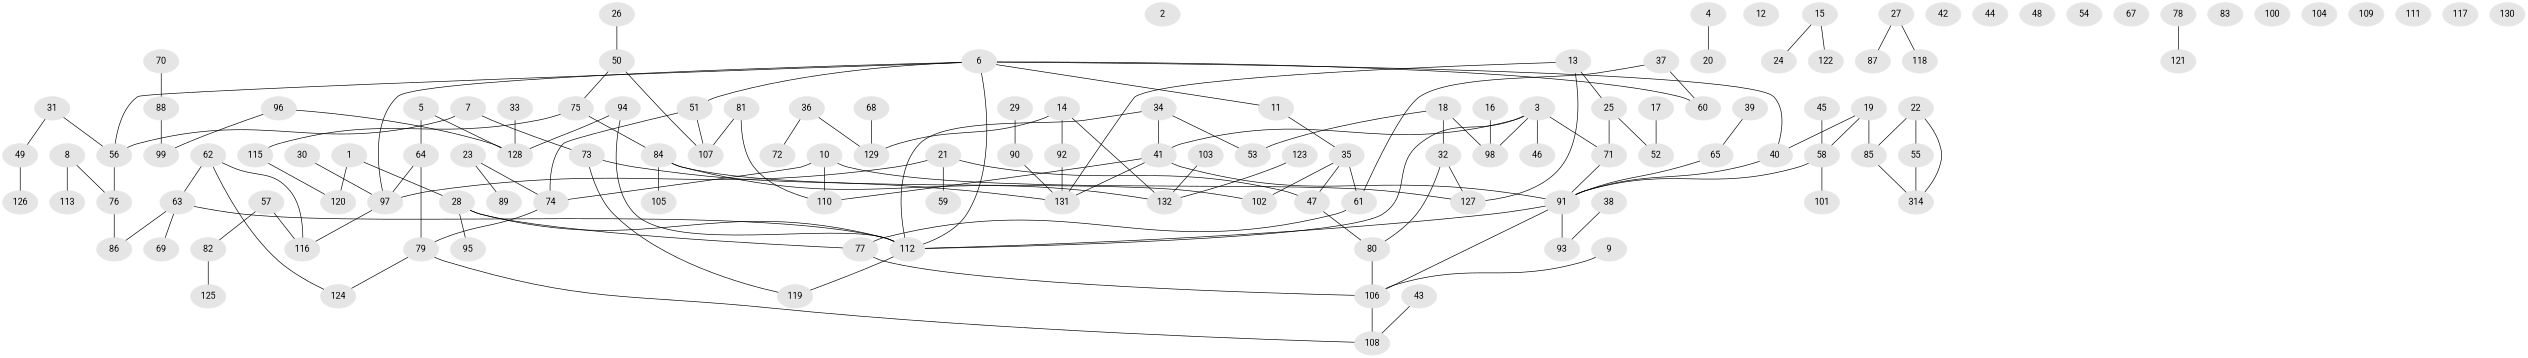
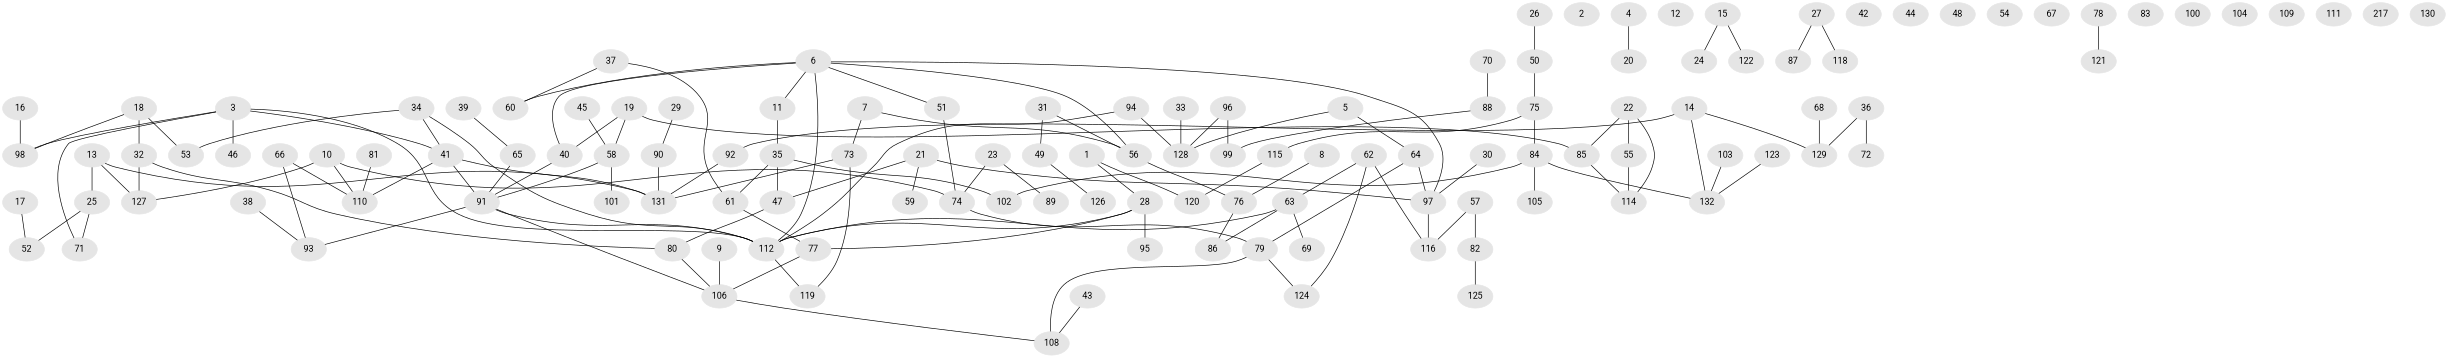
node "117": label "117" -> "217"
node "66": added
node "107": removed
edge "71" -- "91": removed
node "113": removed
node "314": label "314" -> "114"
